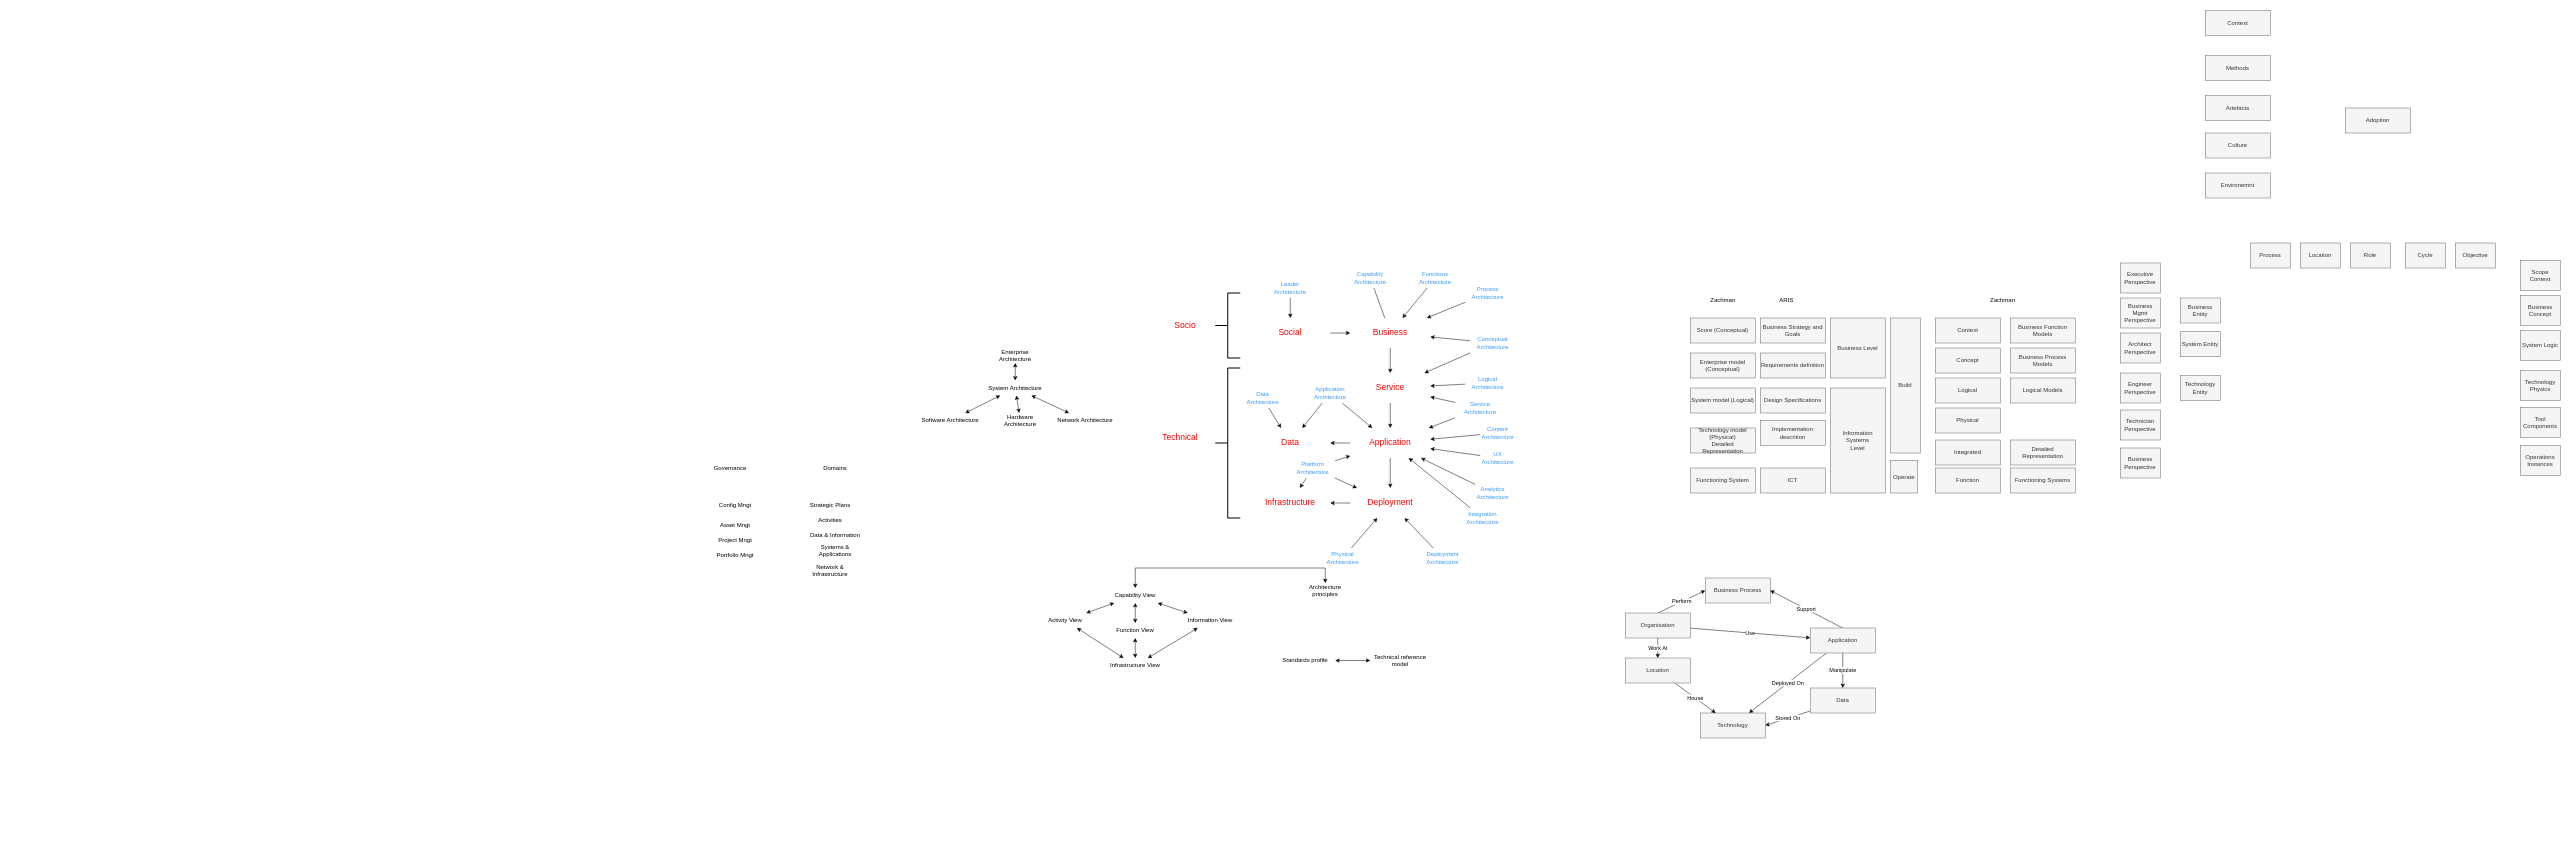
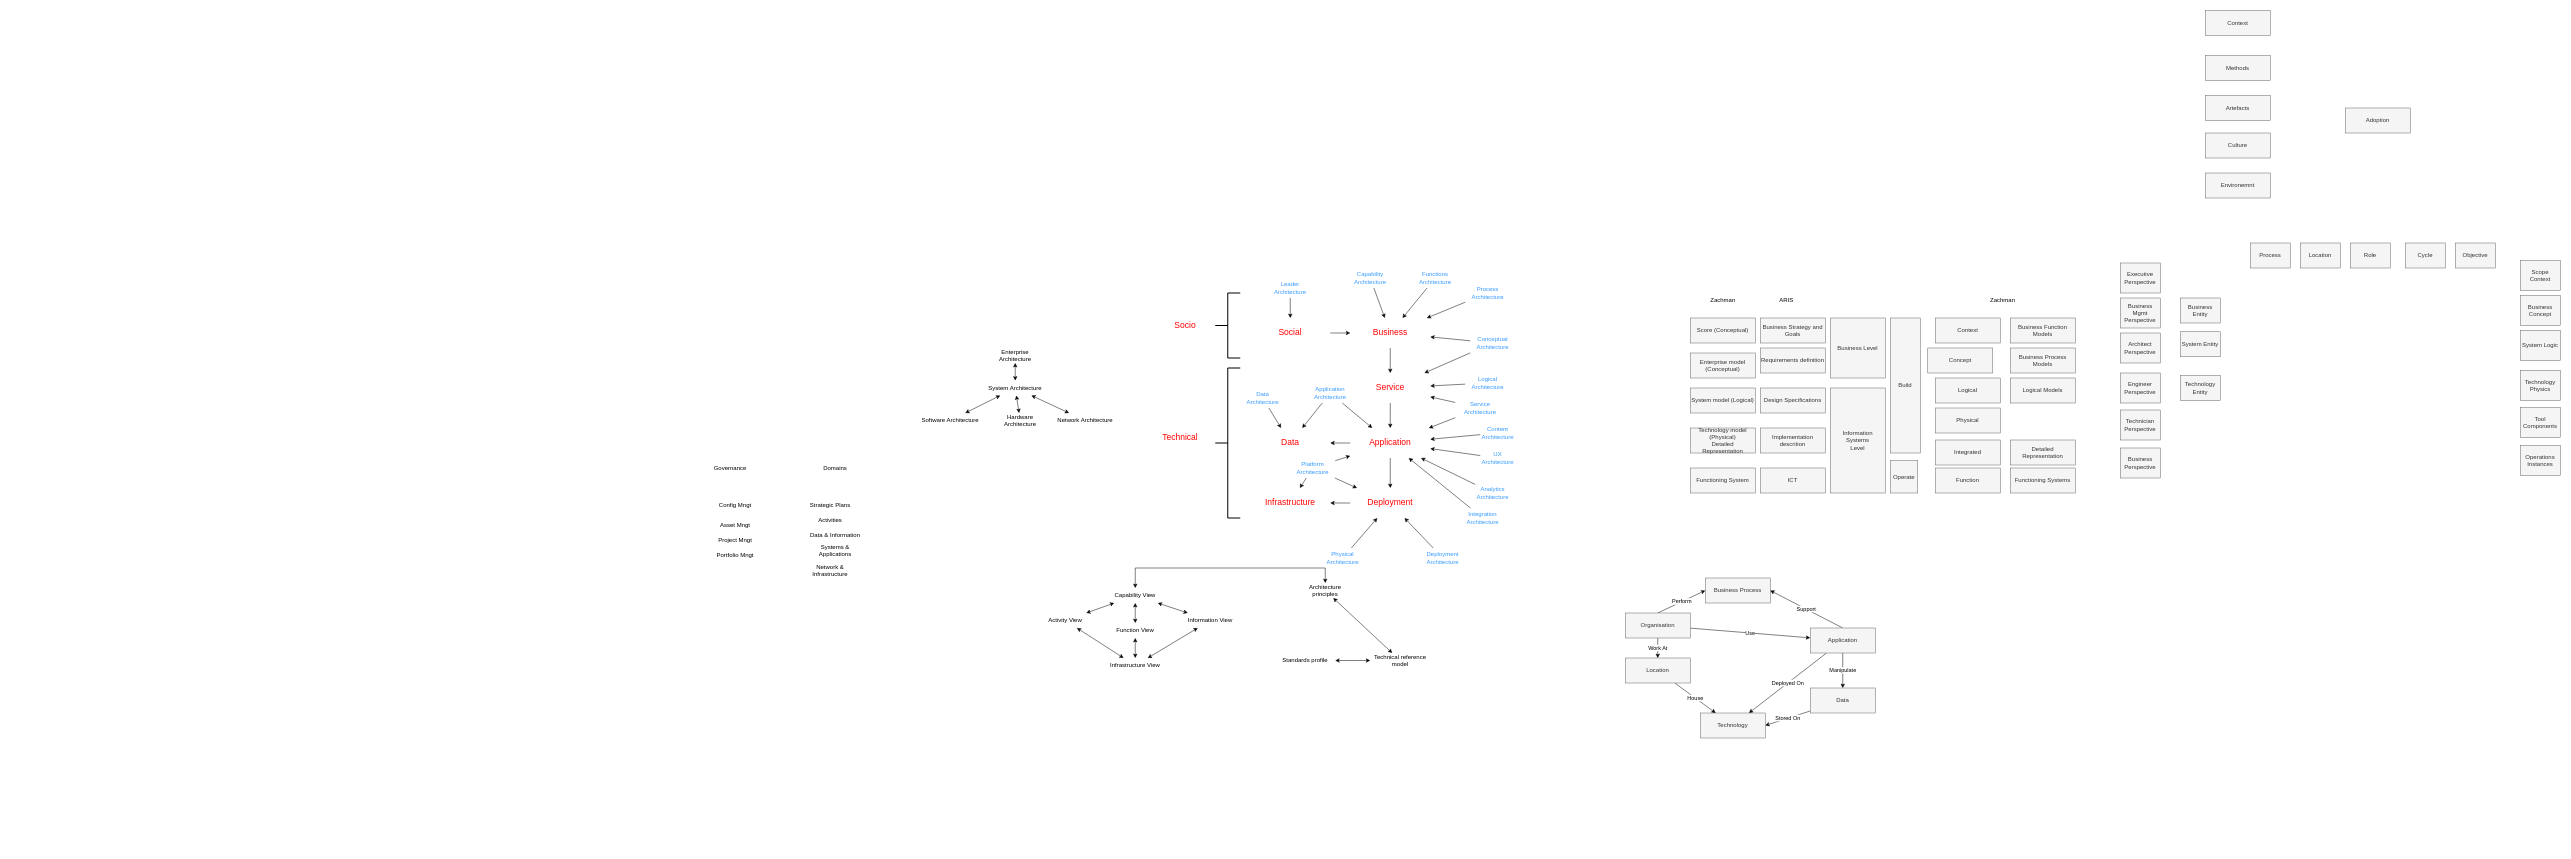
edge "Capability Architecture" -- "Business": arrowhead none -> classic
node "Concept": moved (1968, 360) -> (1960, 360)
node "Requirements definition": moved (1793, 365) -> (1793, 360)
node "Implementation descrition": moved (1793, 433) -> (1793, 440)
edge "Architecture principles" -- "Technical reference model": added
